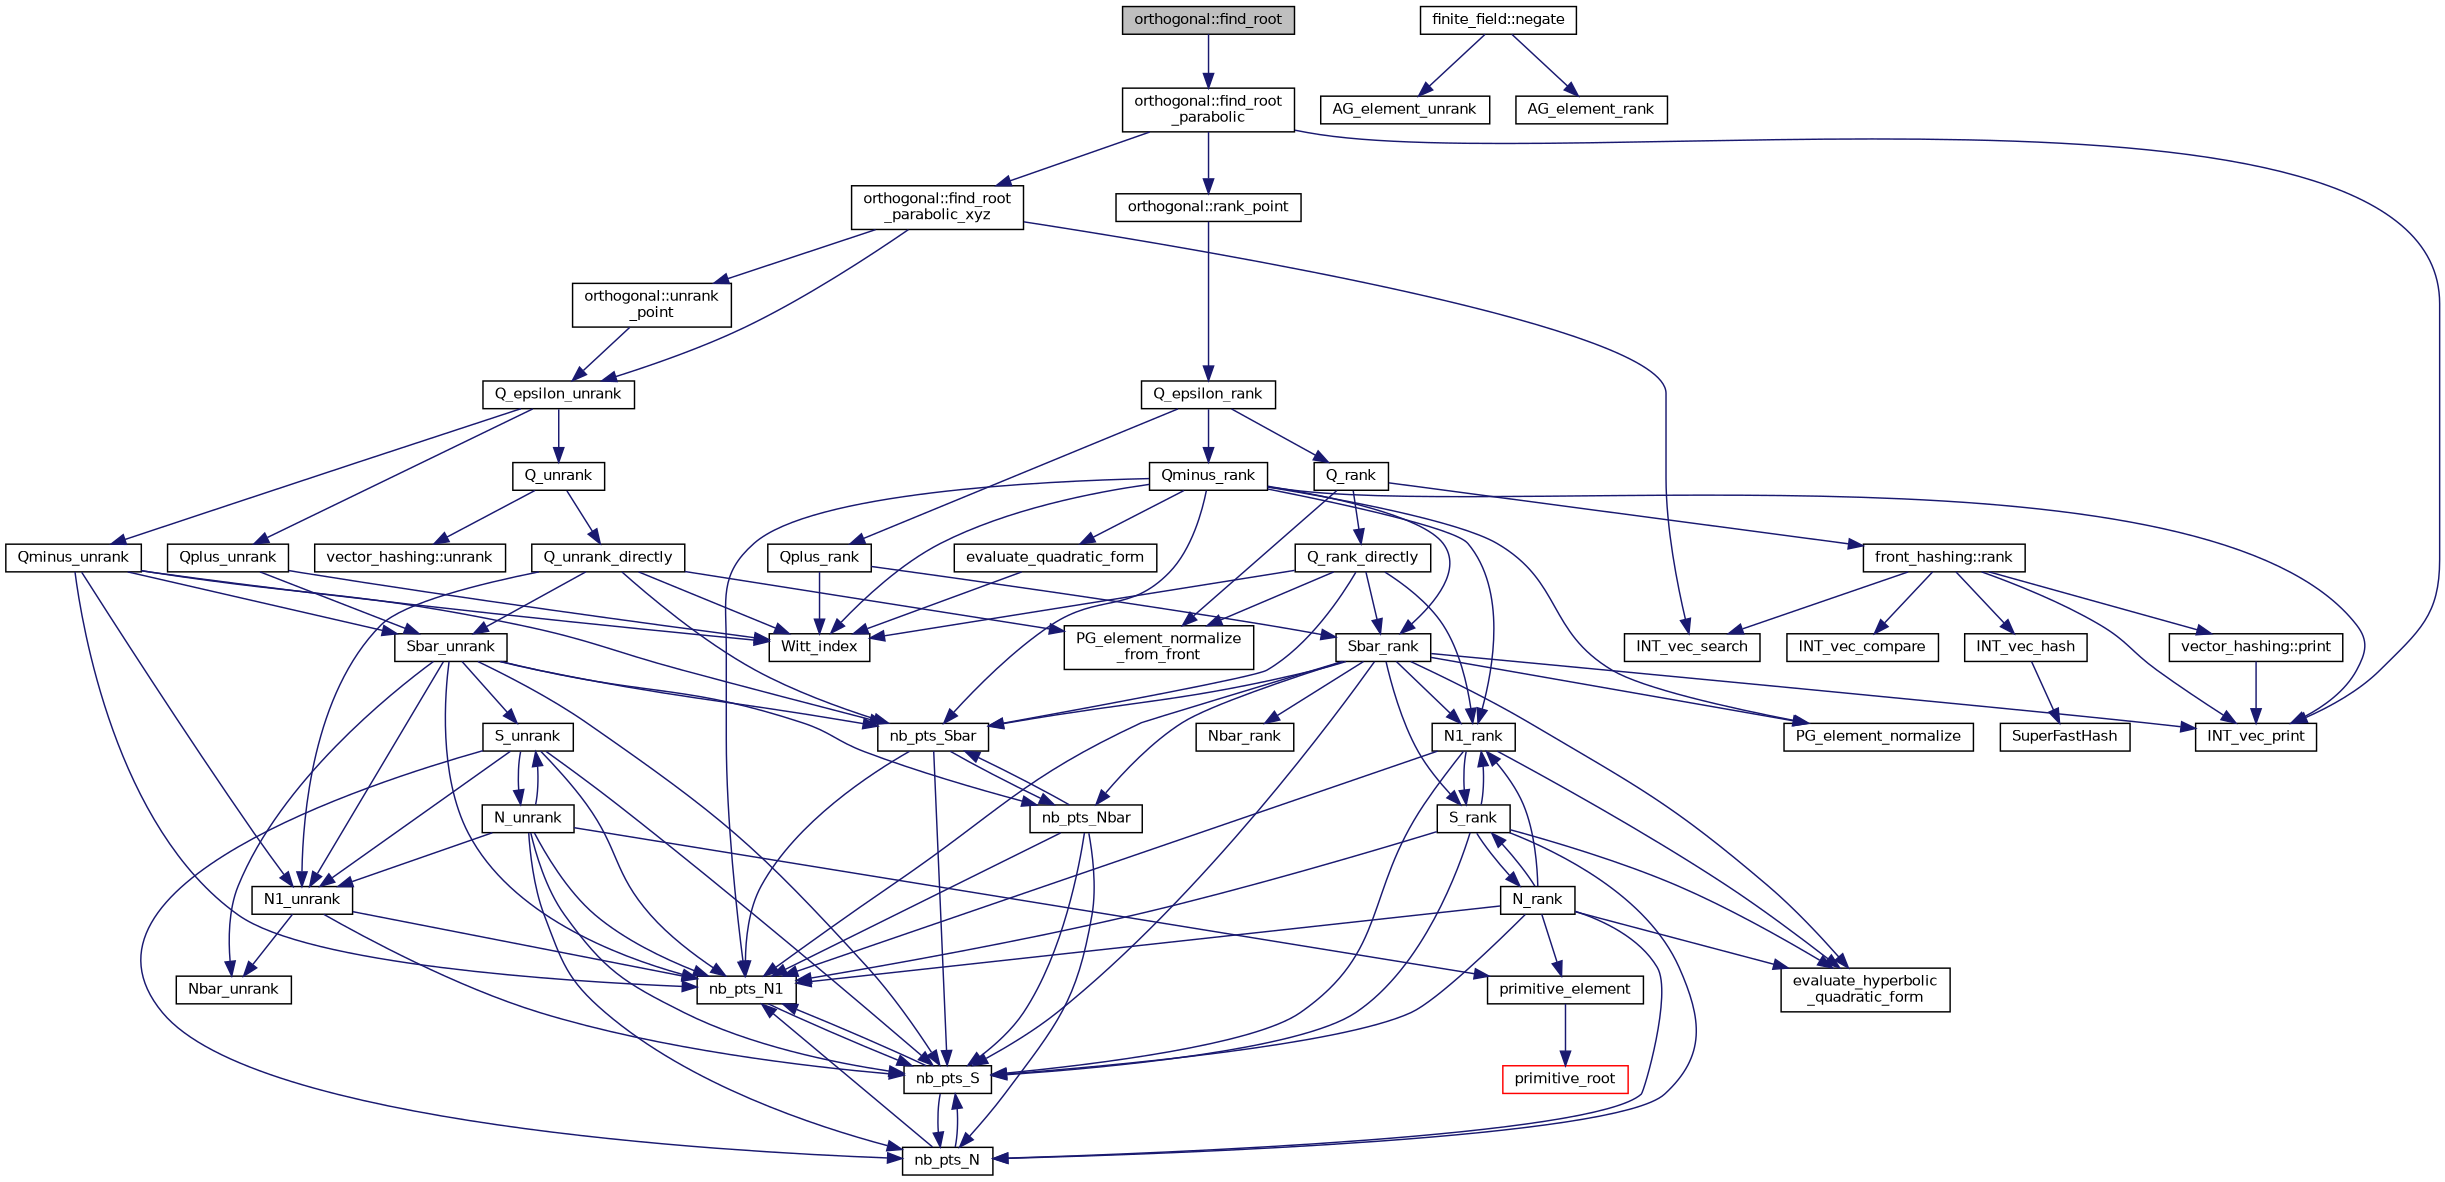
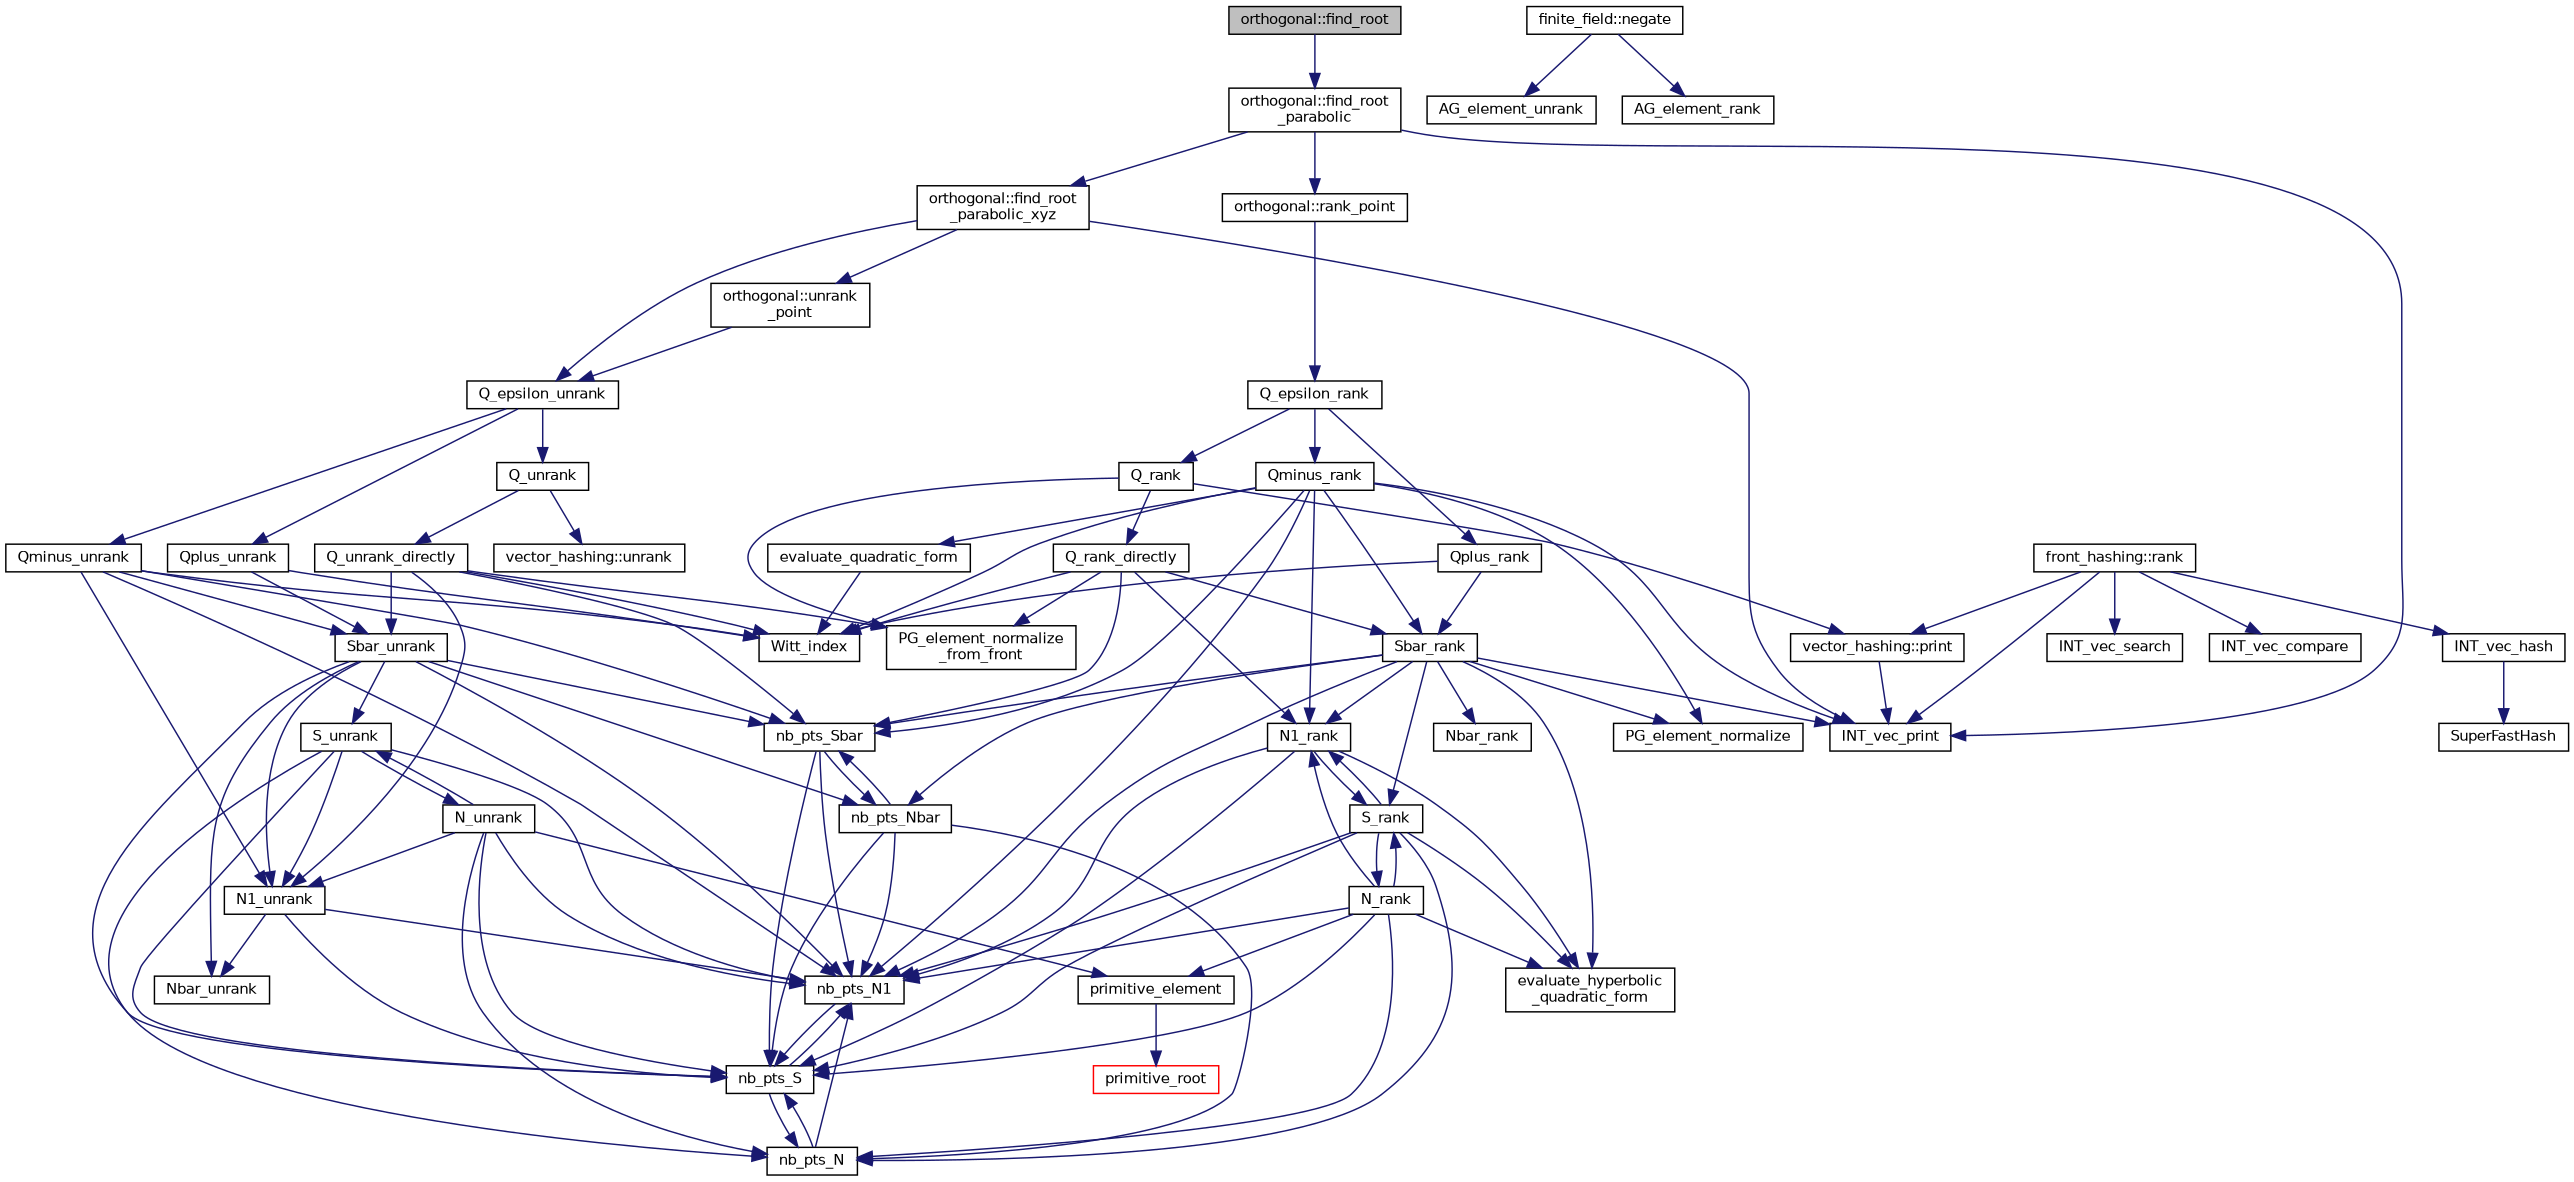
edge "orthogonal::find_root _parabolic_xyz" -> "INT_vec_search": now "orthogonal::find_root _parabolic_xyz" -> "INT_vec_print"
edge "Q_rank" -> "front_hashing::rank": now "Q_rank" -> "vector_hashing::print"
edge "Sbar_rank" -> "nb_pts_S": removed
